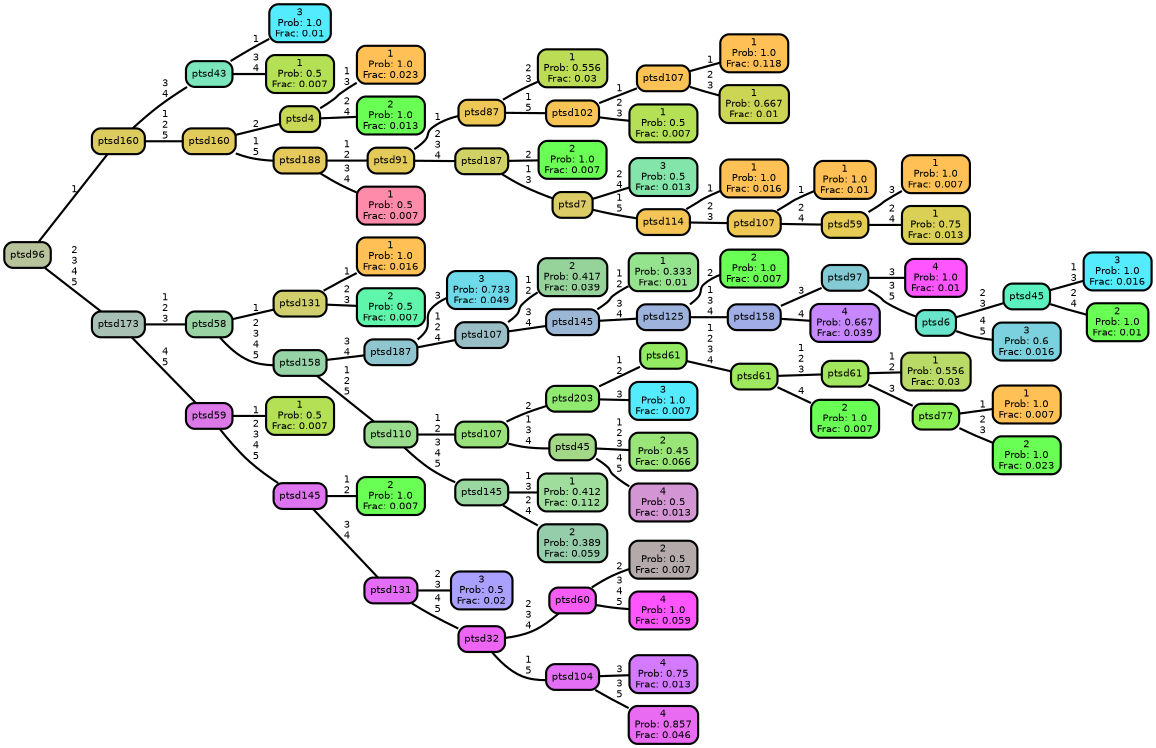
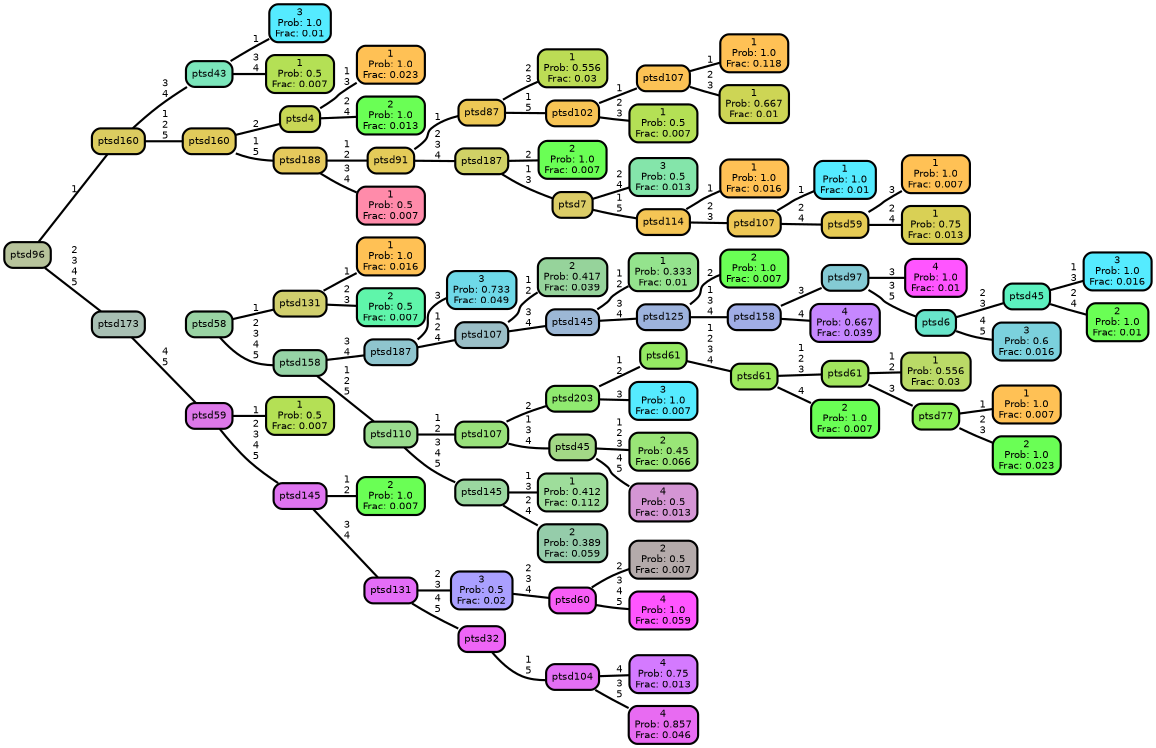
node "1 Prob: 1.0 Frac: 0.01": fillcolor #ffc155 -> #55ebff
edge "ptsd173" -- "ptsd58": removed, label "1 2 3"
edge "ptsd60" -- "ptsd32": now "ptsd60" -- "3 Prob: 0.5 Frac: 0.02"
edge "4 Prob: 0.75 Frac: 0.013" -- "ptsd104": label " 3" -> " 4"
